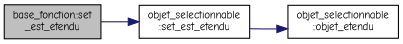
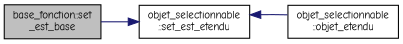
node "base_fonction::set _est_etendu": label "base_fonction::set _est_etendu" -> "base_fonction::set _est_base"
edge "objet_selectionnable ::set_est_etendu" -> "objet_selectionnable ::objet_etendu": reversed
